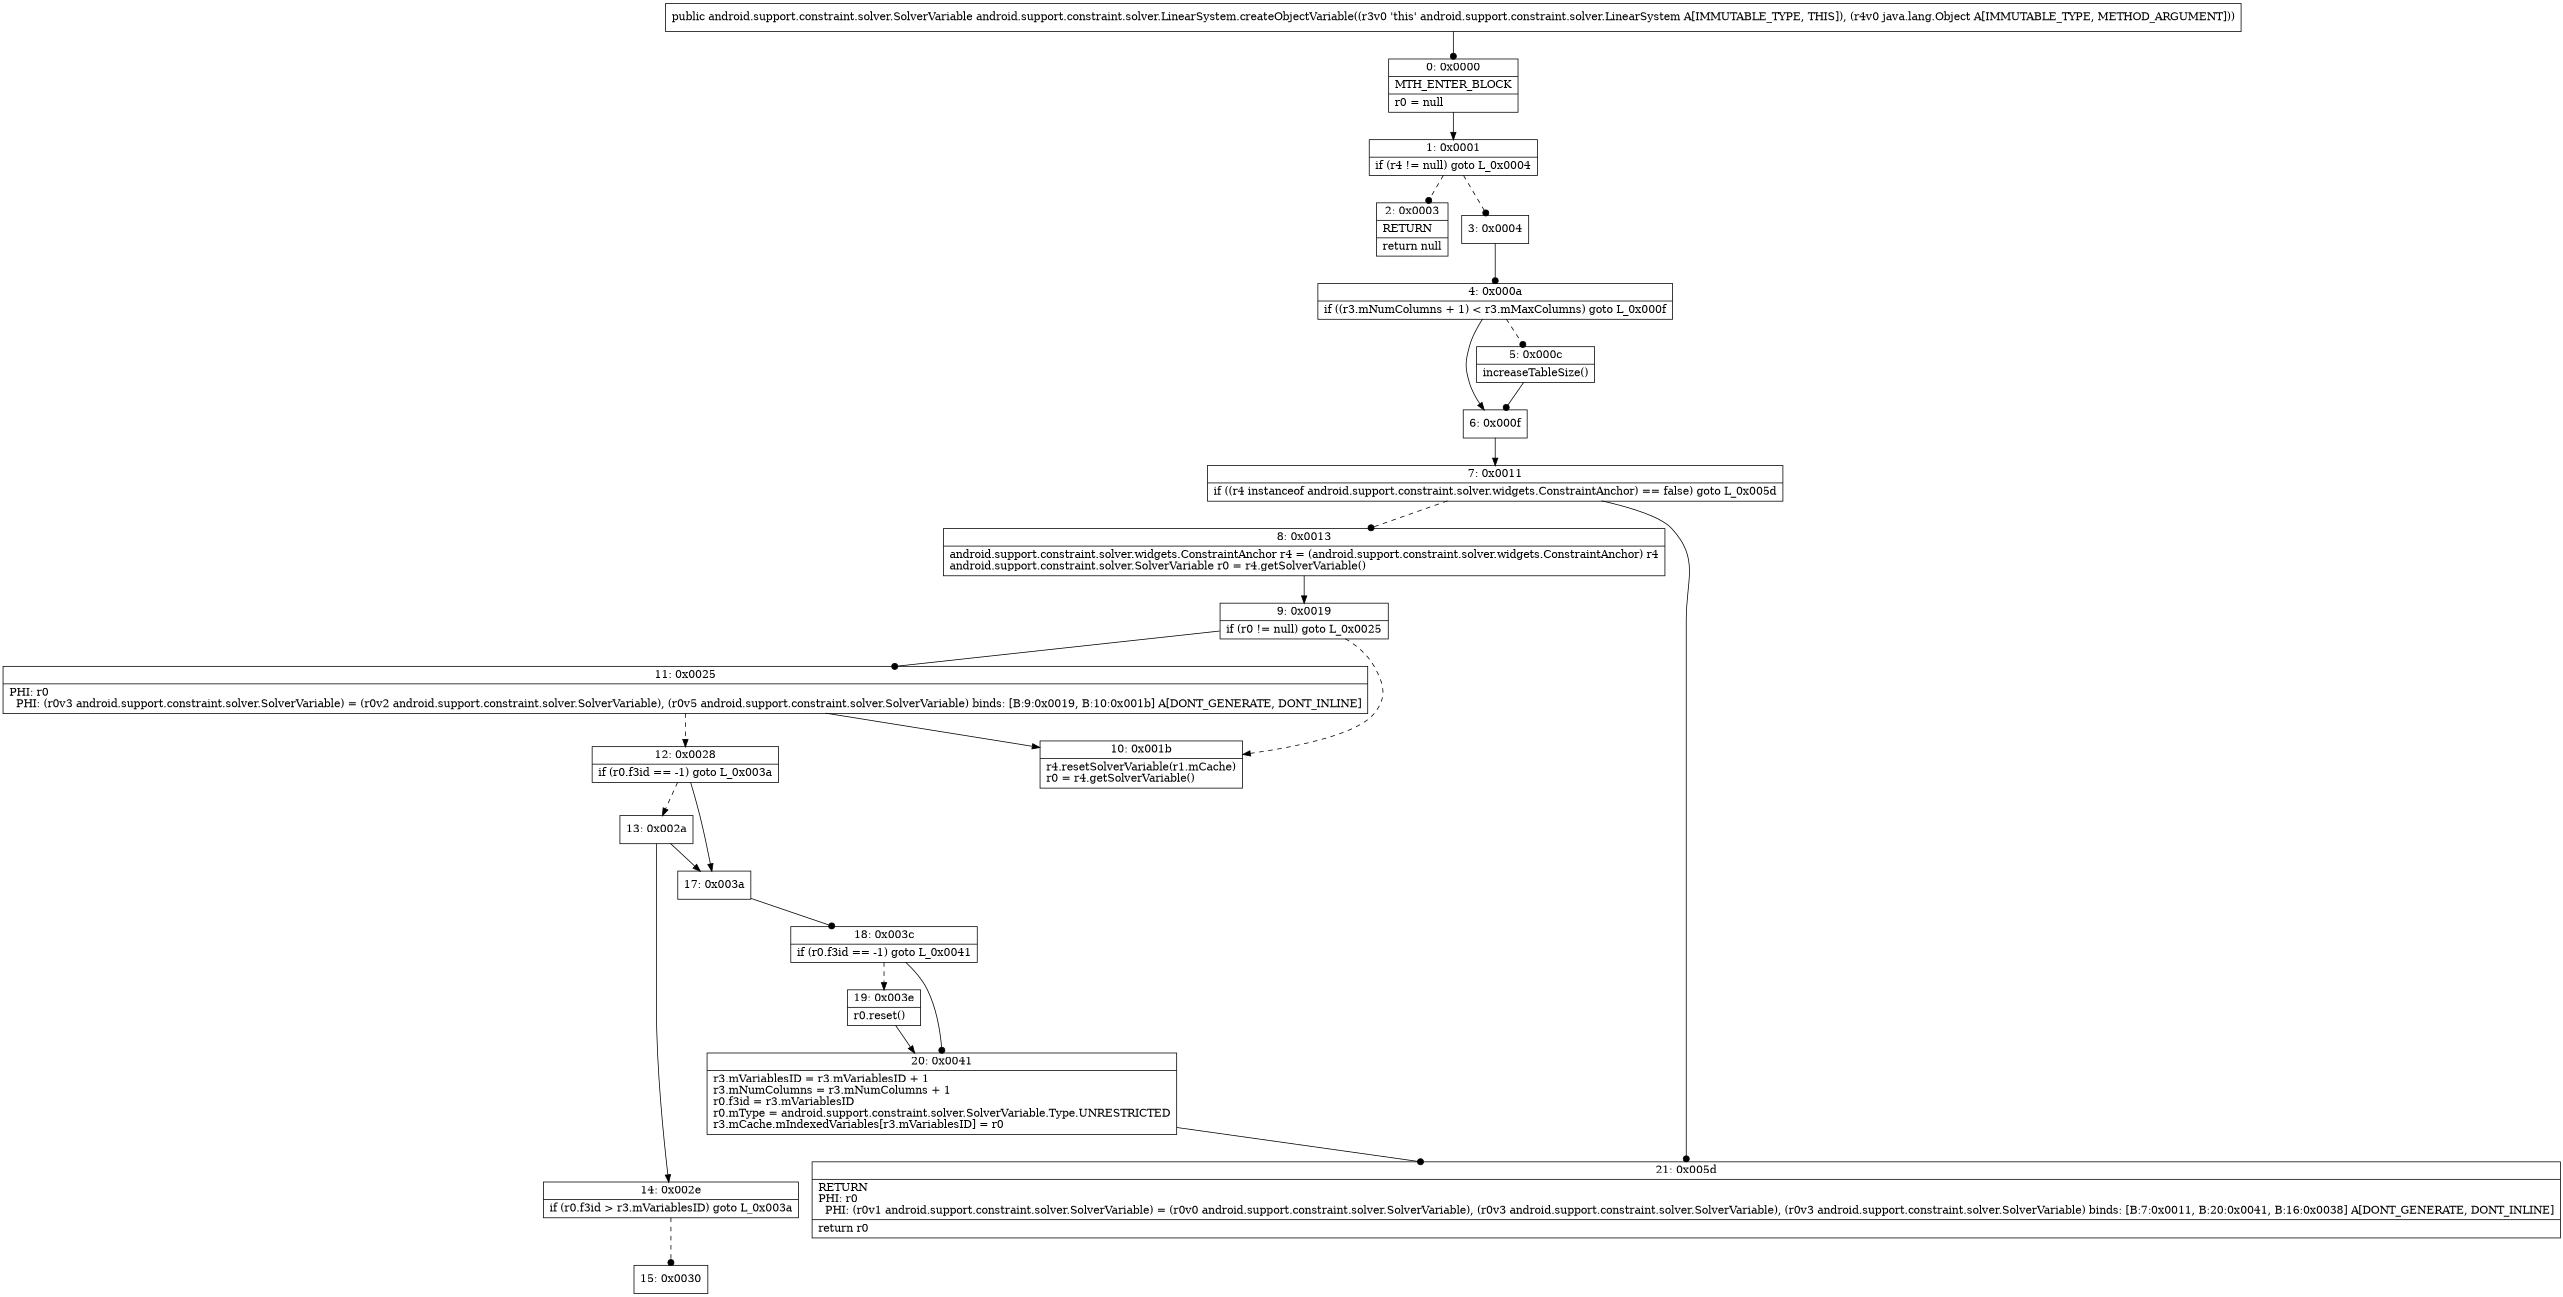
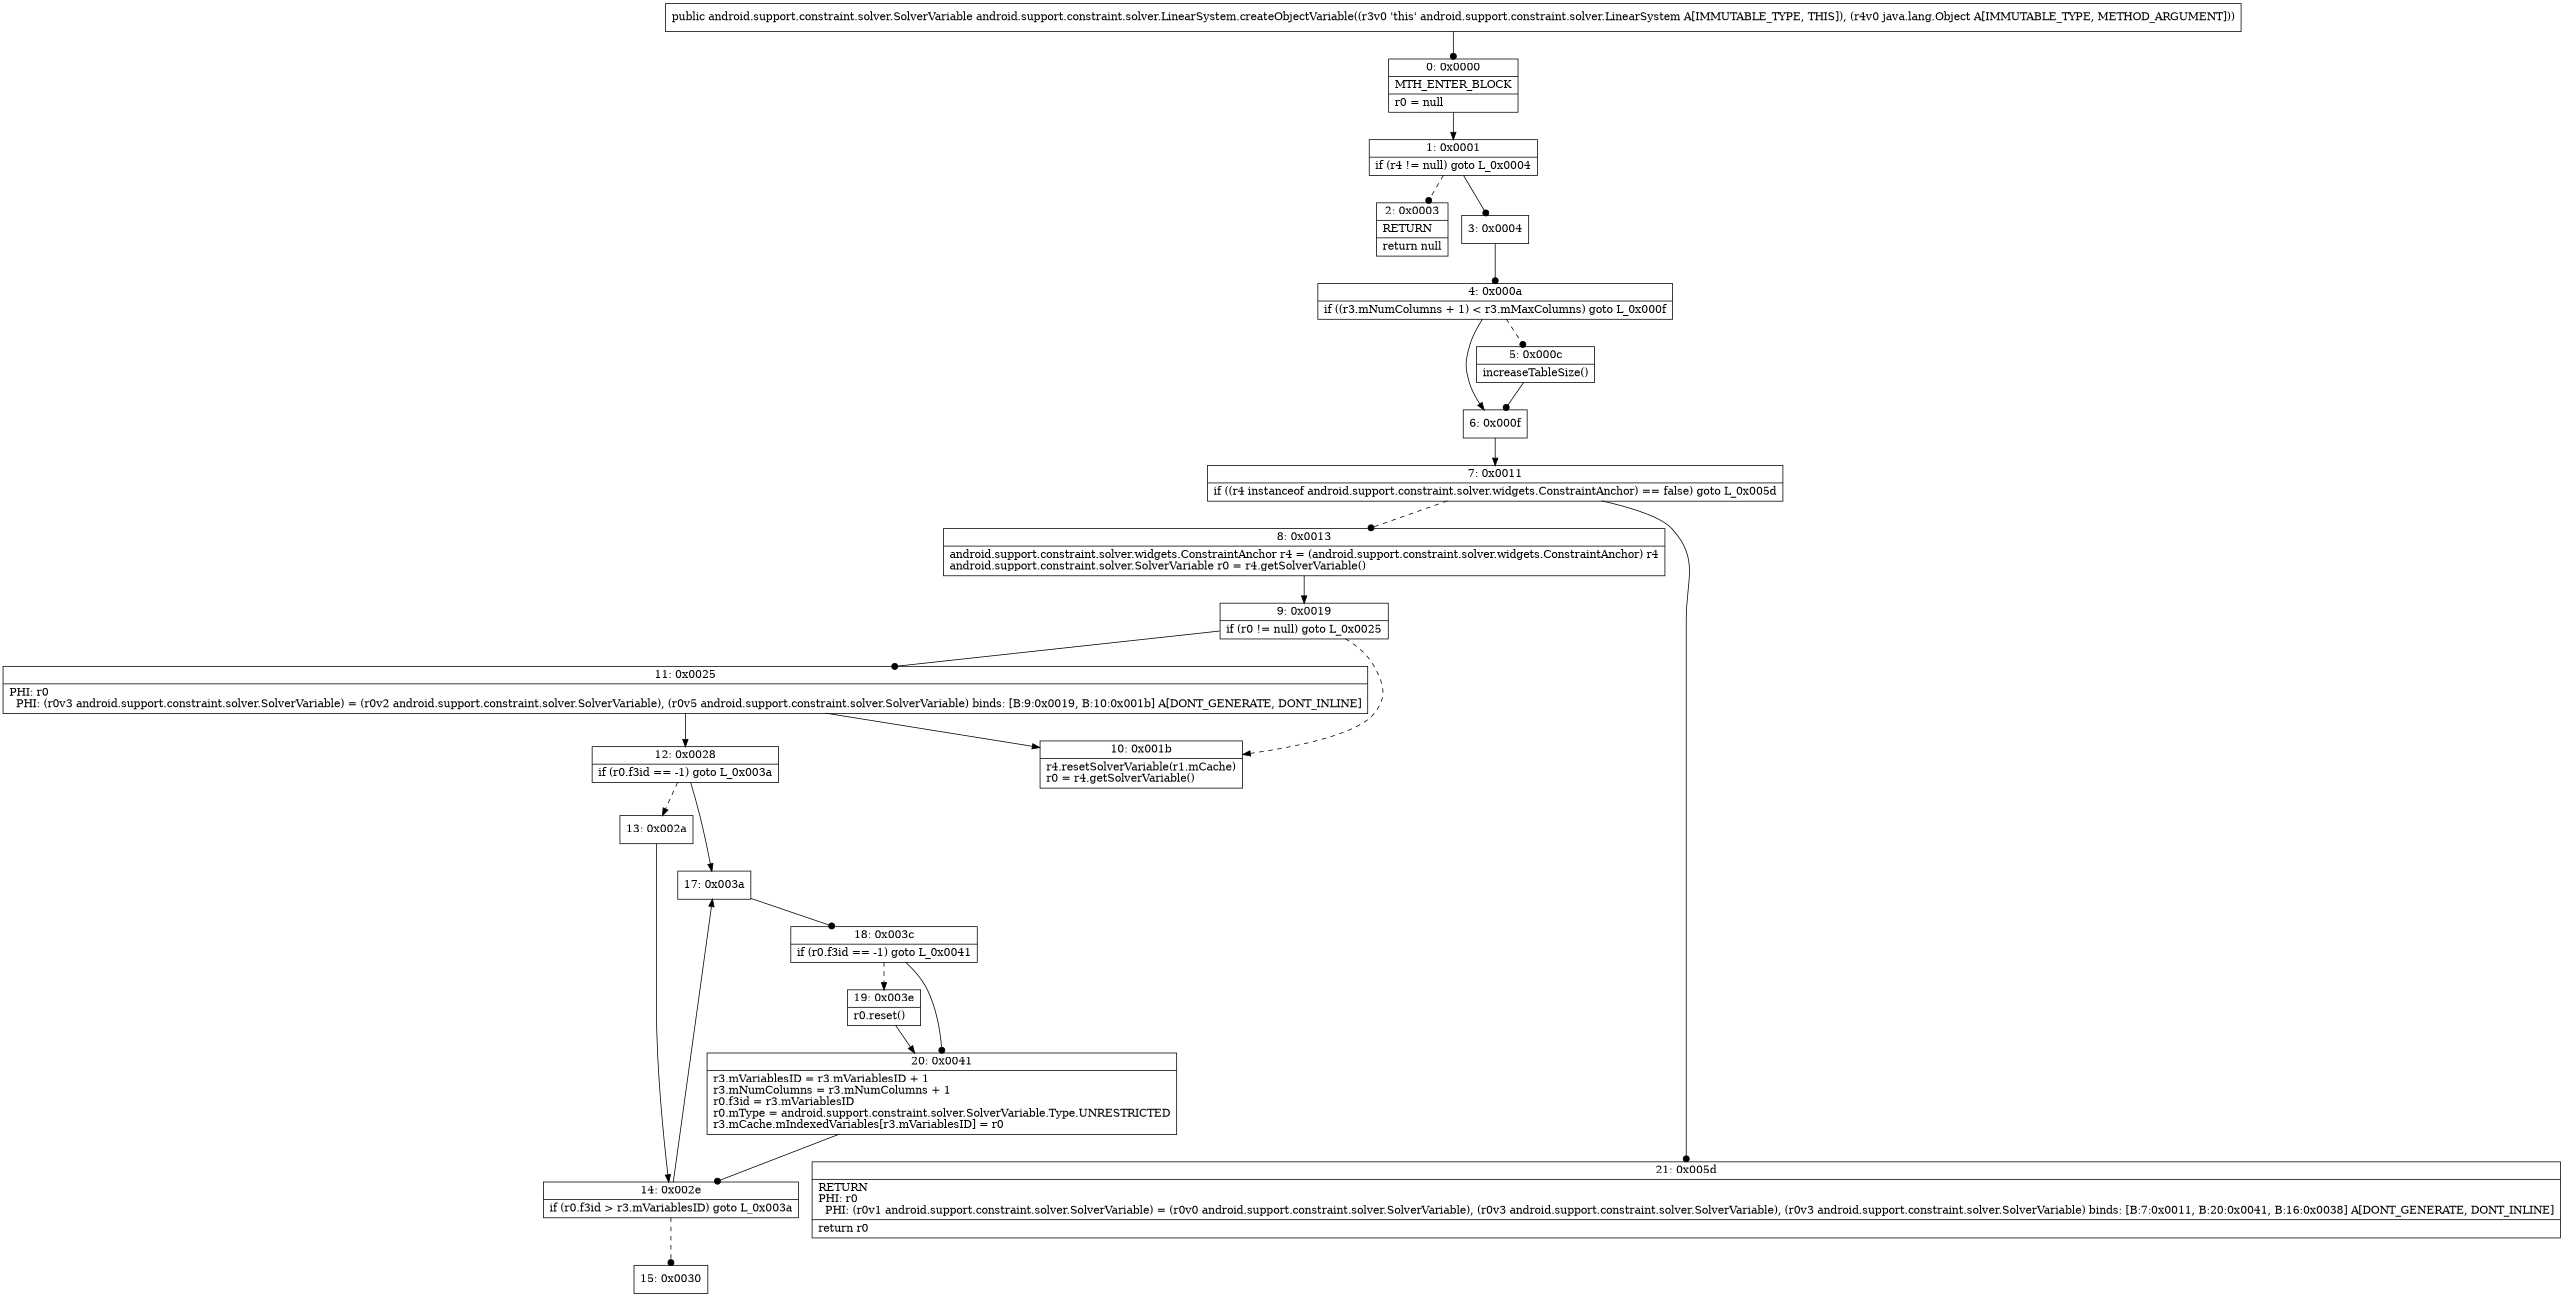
edge "1: 0x0001" -> "3: 0x0004": style dashed -> solid
edge "11: 0x0025" -> "12: 0x0028": style dashed -> solid
edge "13: 0x002a" -> "17: 0x003a": now "14: 0x002e" -> "17: 0x003a"
edge "20: 0x0041" -> "21: 0x005d": now "20: 0x0041" -> "14: 0x002e"
